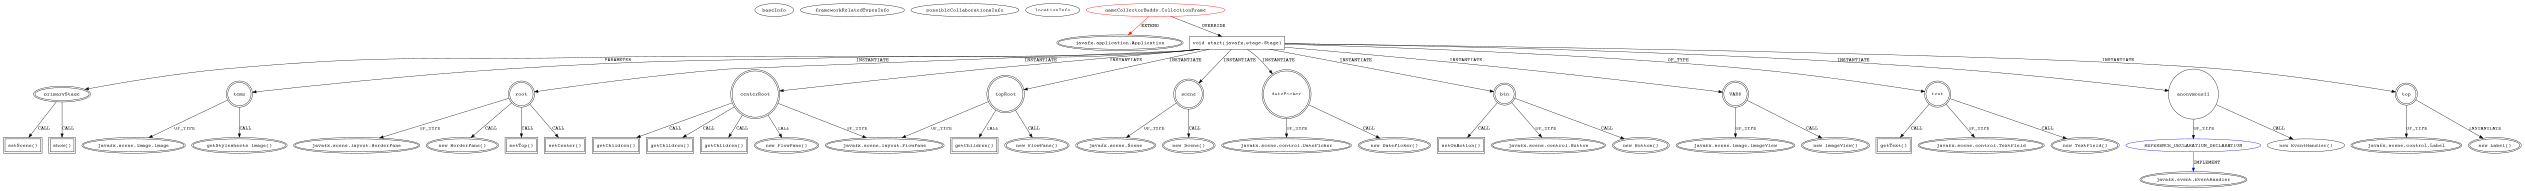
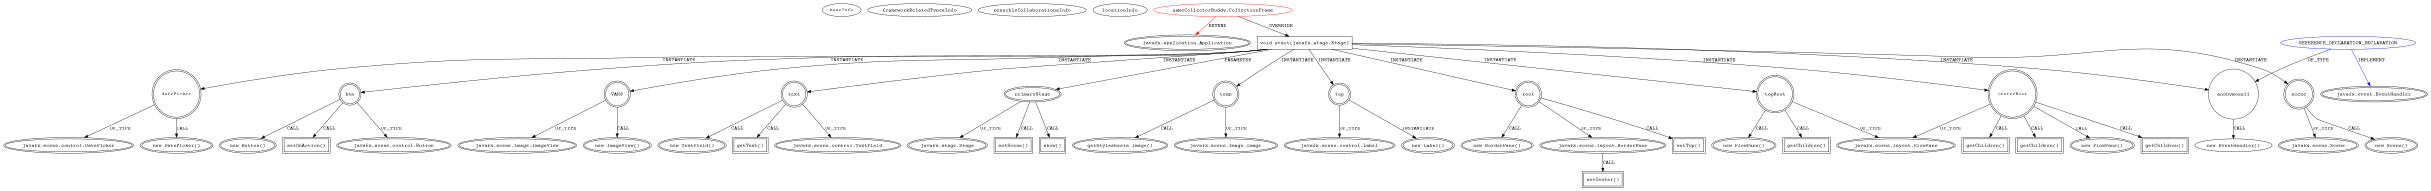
edge "void start(javafx.stage.Stage)" -> "text": label "OF_TYPE" -> "INSTANTIATE"
edge "root" -> "setCenter()": now "javafx.scene.layout.BorderPane" -> "setCenter()"
edge "anonymous11" -> "REFERENCE_DECLARATION_DECLARATION": reversed
node "javafx.stage.Stage": added
